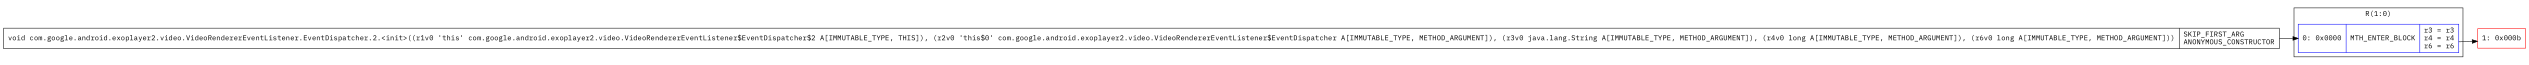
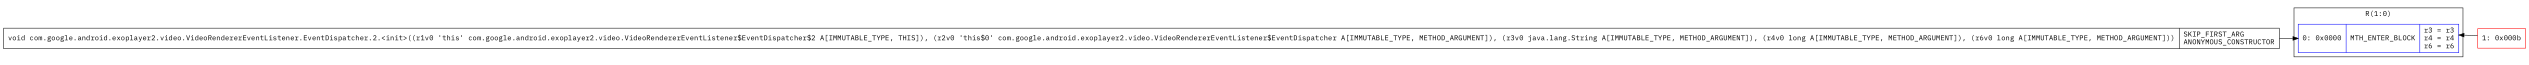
edge "0: 0x0000" -> "1: 0x000b": reversed
